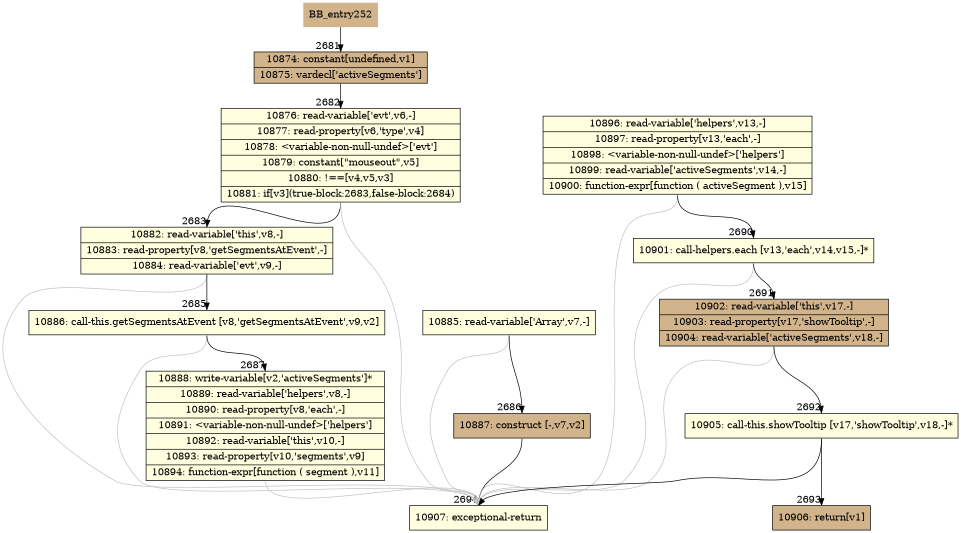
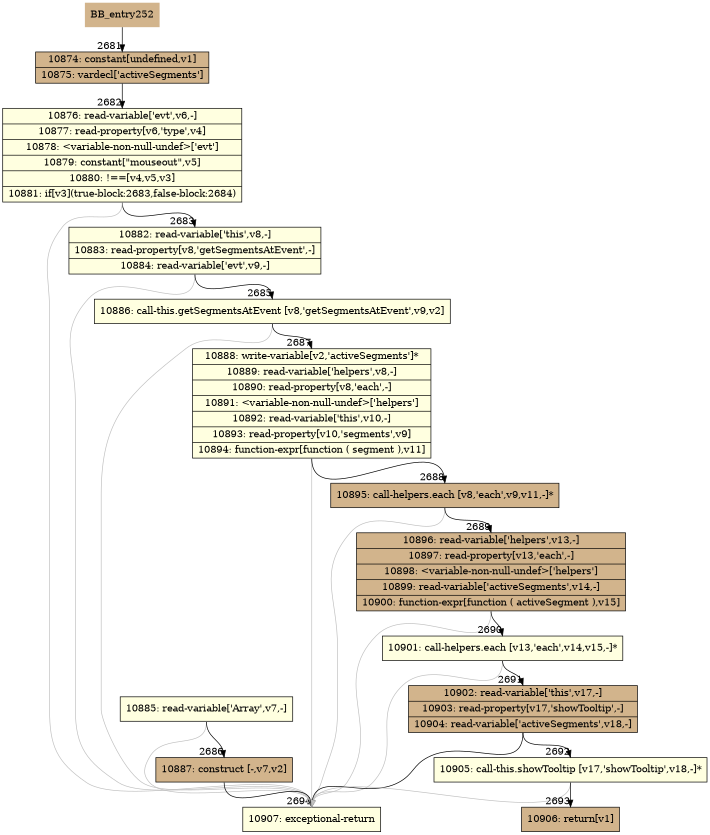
node "10896: read-variable['helpers',v13,-]": fillcolor lightyellow -> tan
edge "10902: read-variable['this',v17,-]" -> "10907: exceptional-return": color gray -> black
edge "10905: call-this.showTooltip [v17,'showTooltip',v18,-]*" -> "10907: exceptional-return": color black -> gray
node "10895: call-helpers.each [v8,'each',v9,v11,-]*": added
